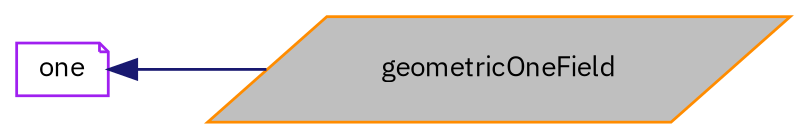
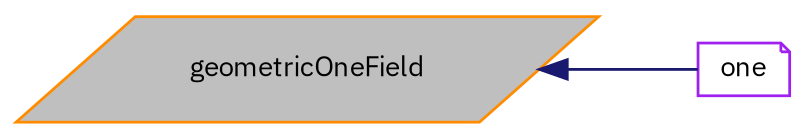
edge "geometricOneField" -> "one": reversed
